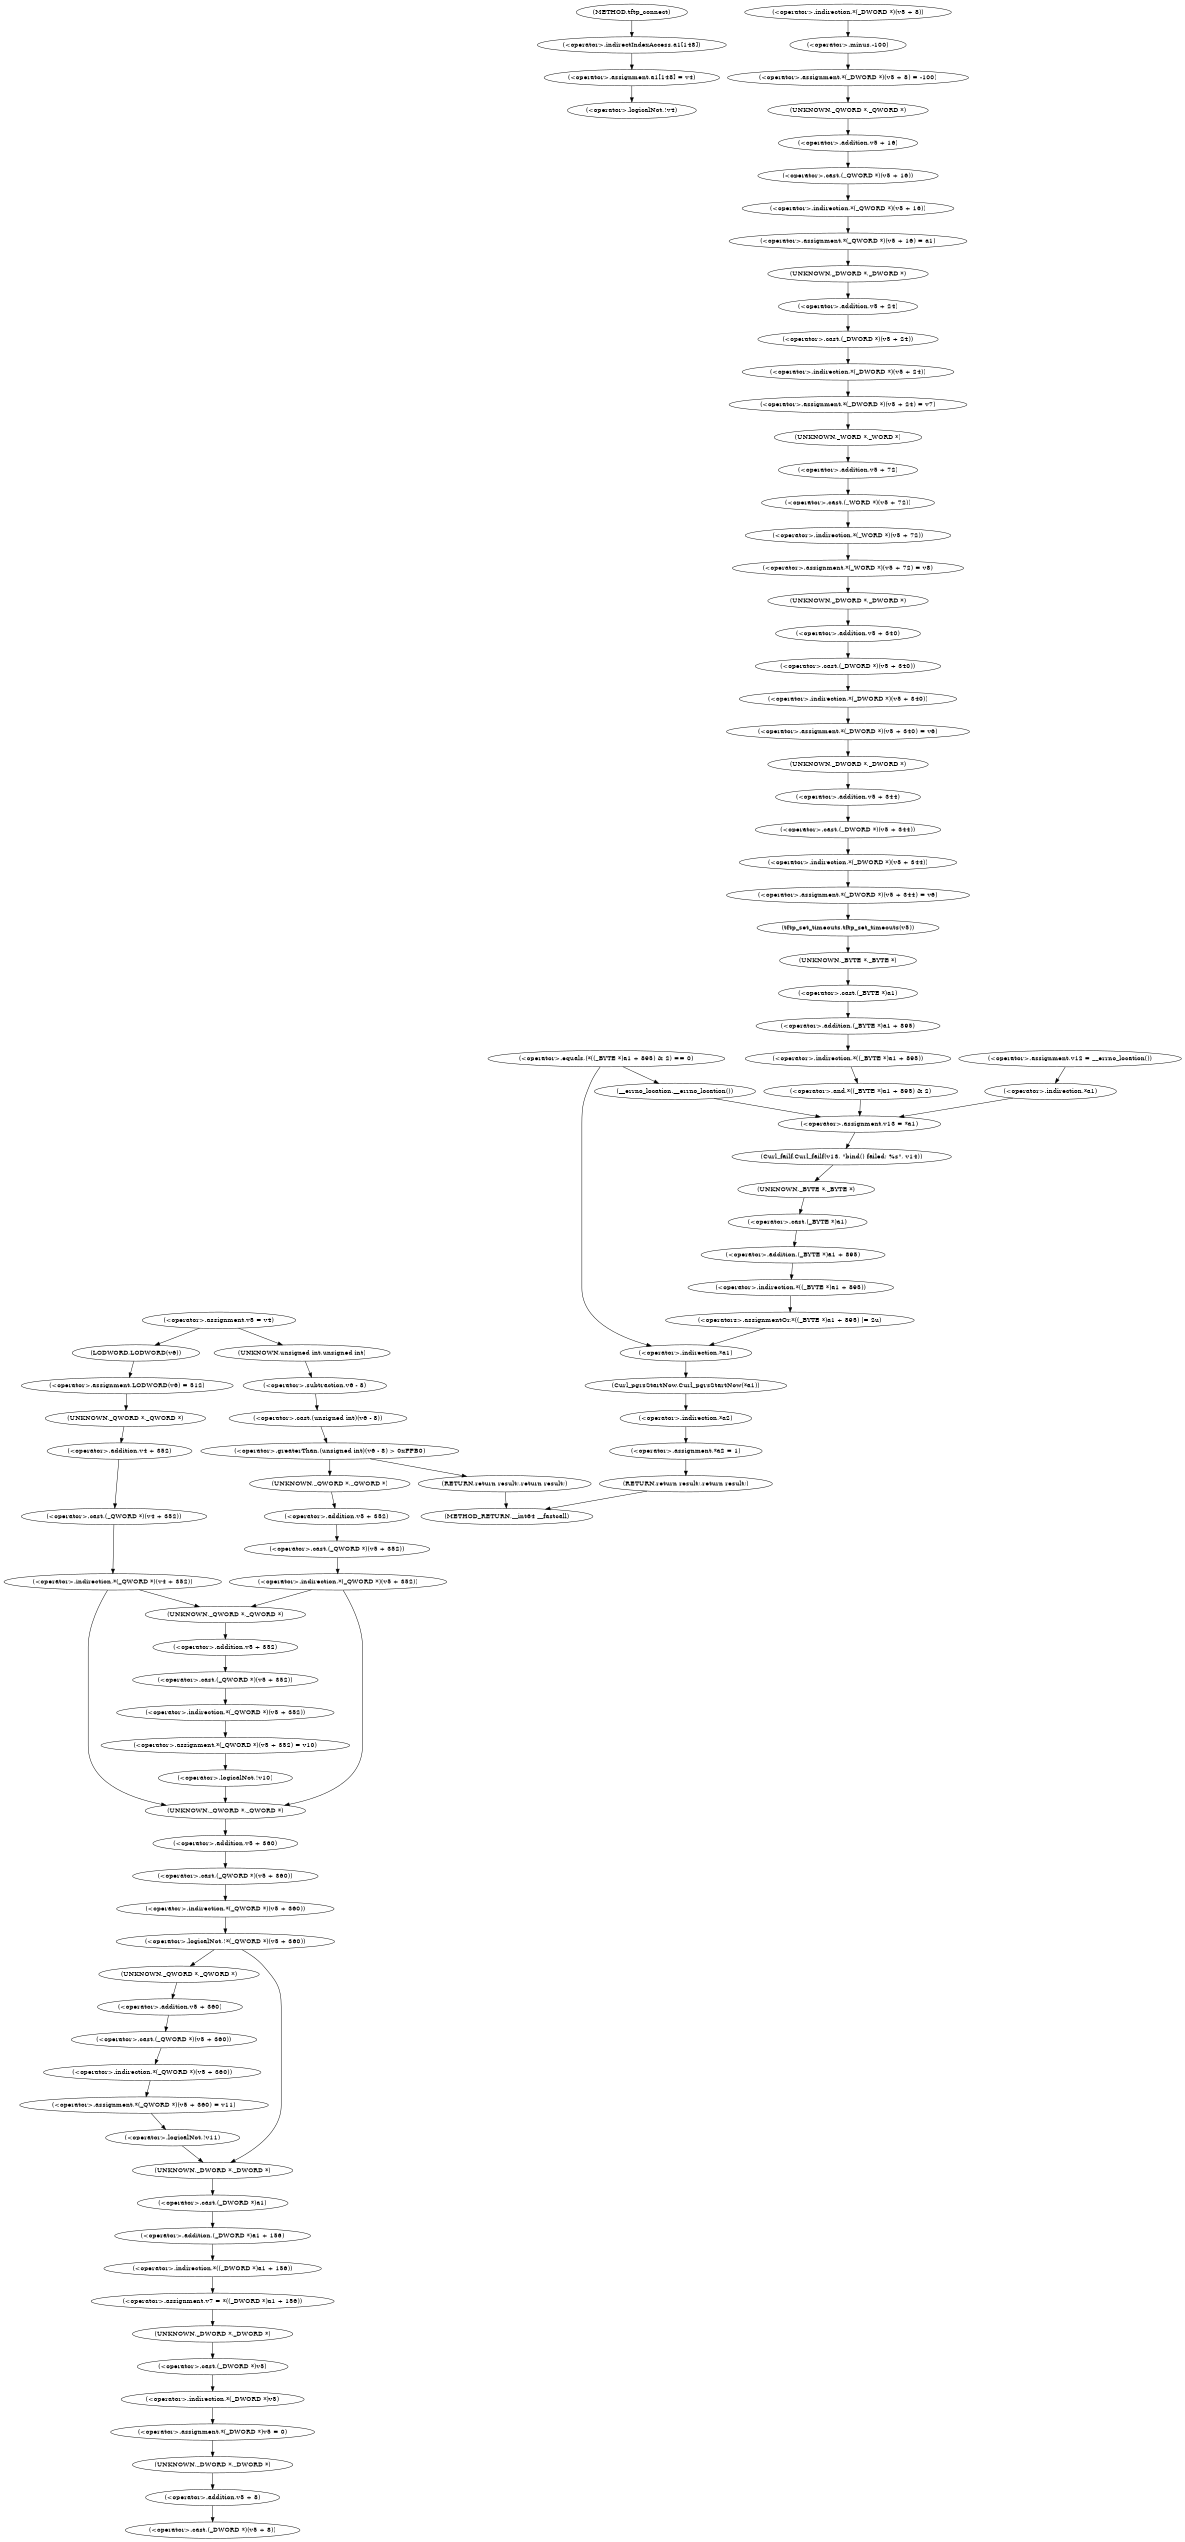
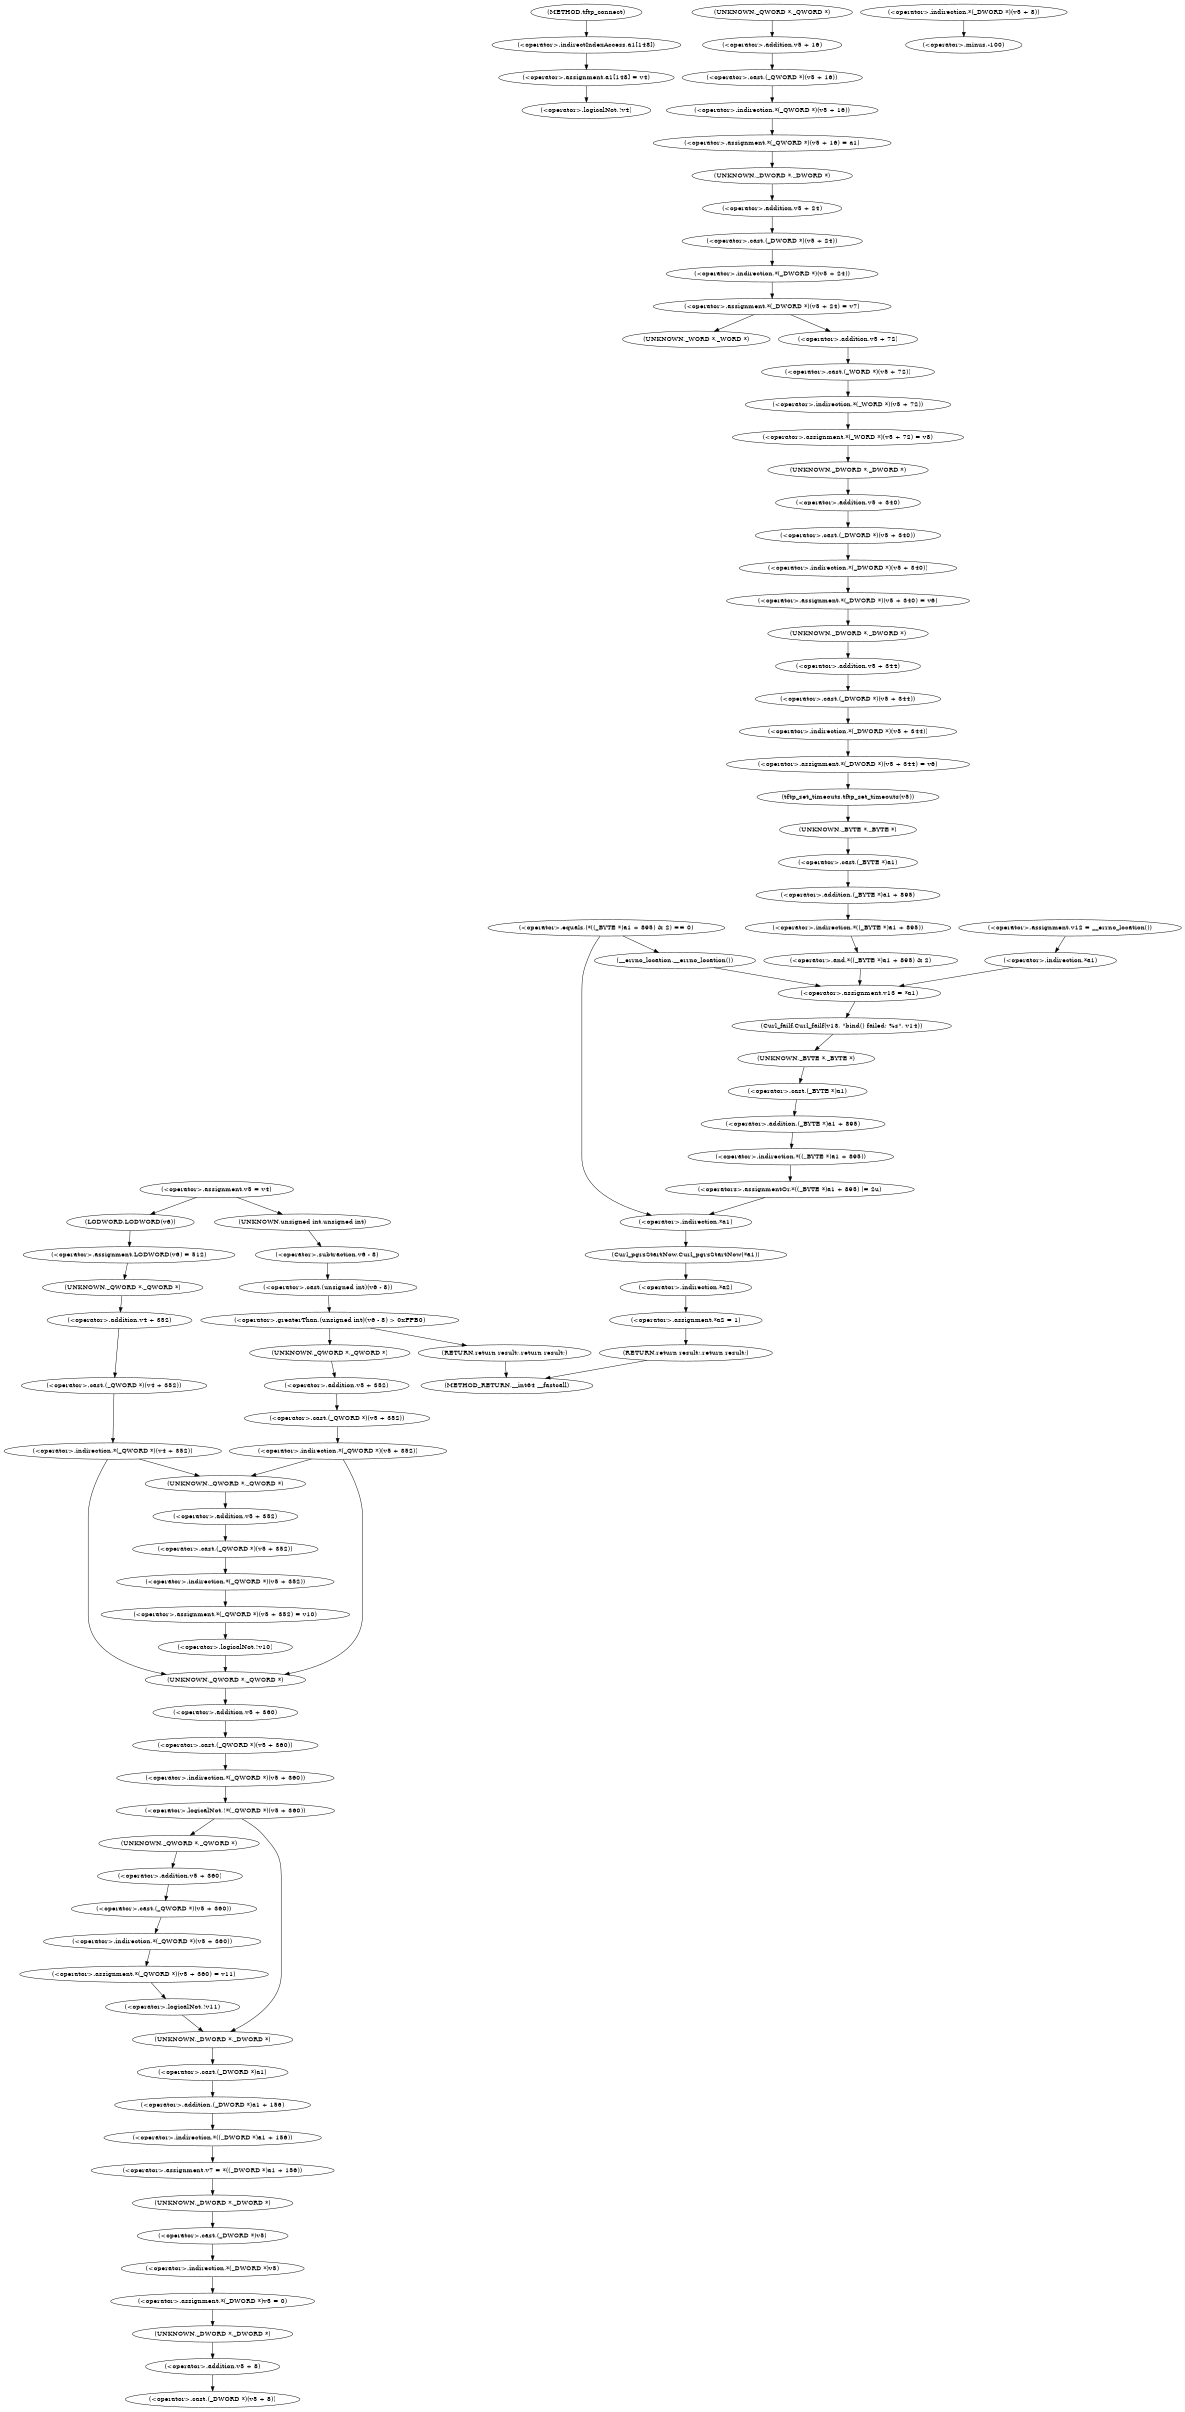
node "(<operator>.assignment,*(_DWORD *)(v5 + 8) = -100)": removed
edge "(UNKNOWN,_WORD *,_WORD *)" -> "(<operator>.addition,v5 + 72)": now "(<operator>.assignment,*(_DWORD *)(v5 + 24) = v7)" -> "(<operator>.addition,v5 + 72)"
